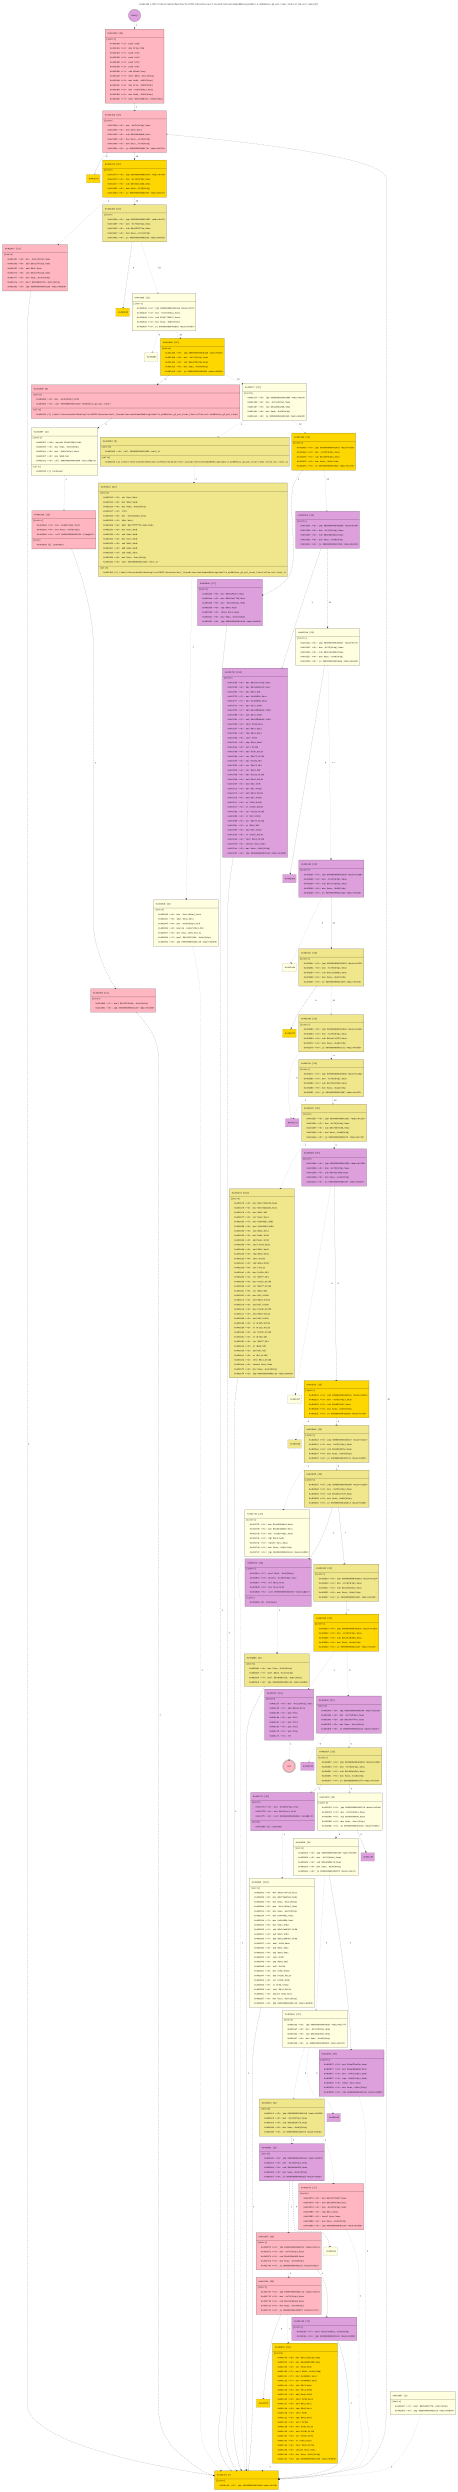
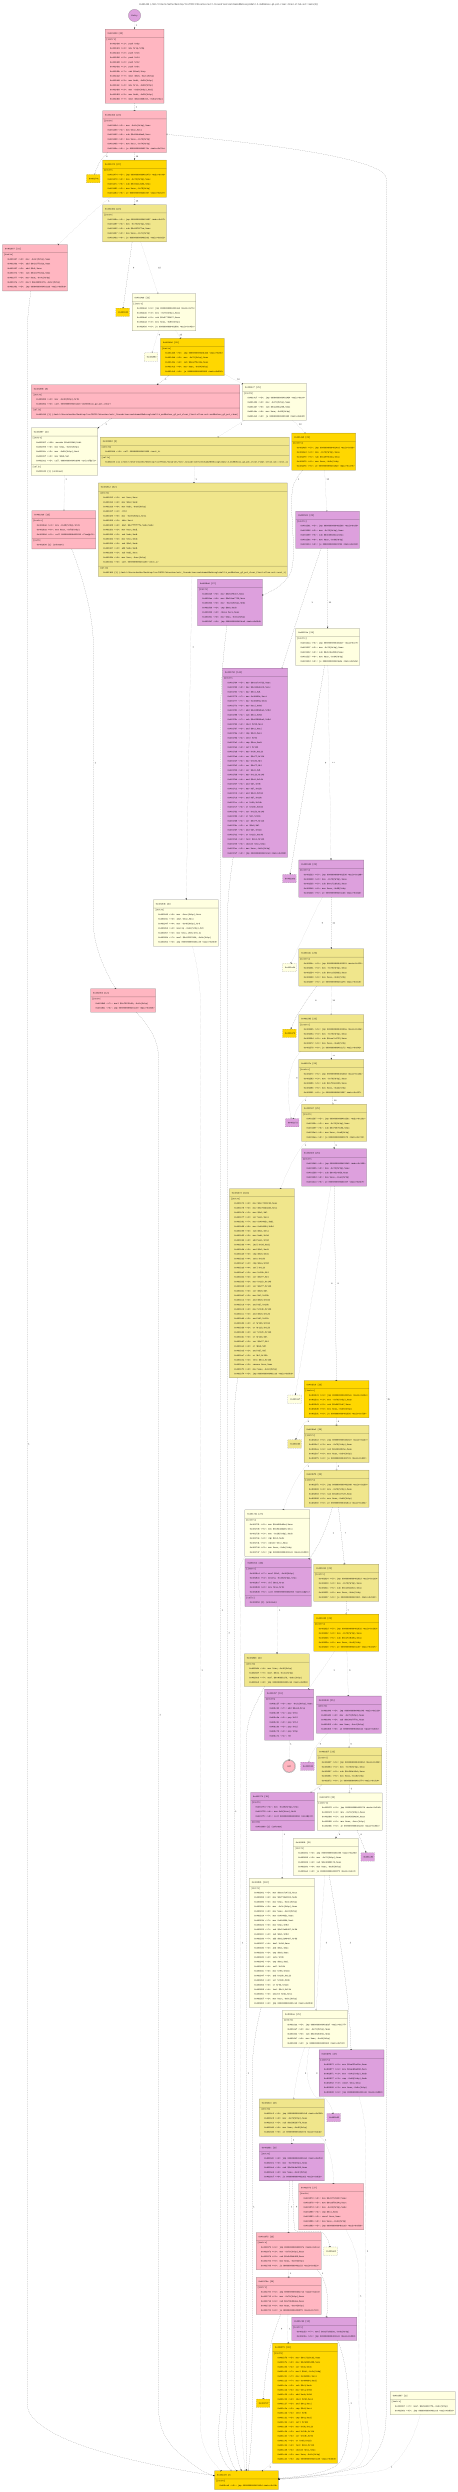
edge "0x4015c9 [25]" -> "0x401b56": arrowhead tee -> normal
